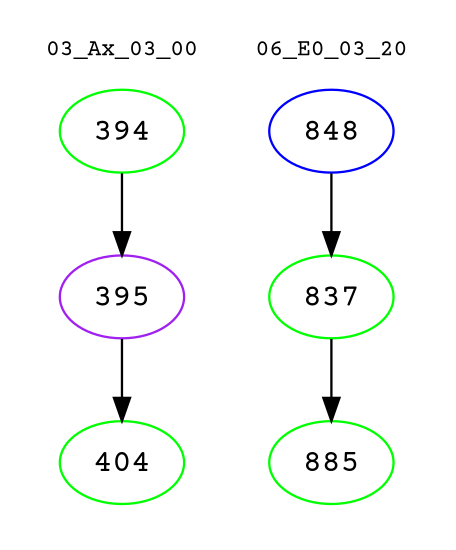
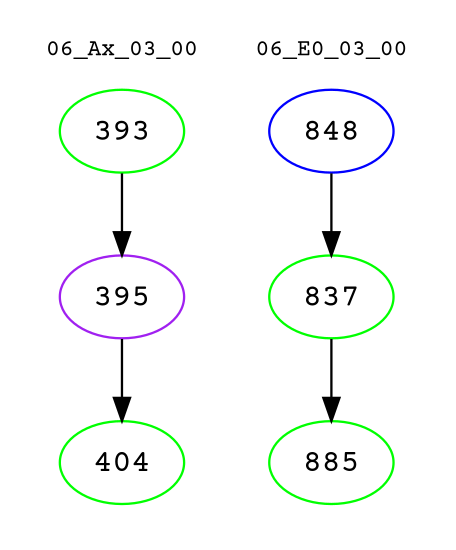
cluster "03_Ax_03_00": label "03_Ax_03_00" -> "06_Ax_03_00"
cluster "06_E0_03_20": label "06_E0_03_20" -> "06_E0_03_00"
node "394": label "394" -> "393"
